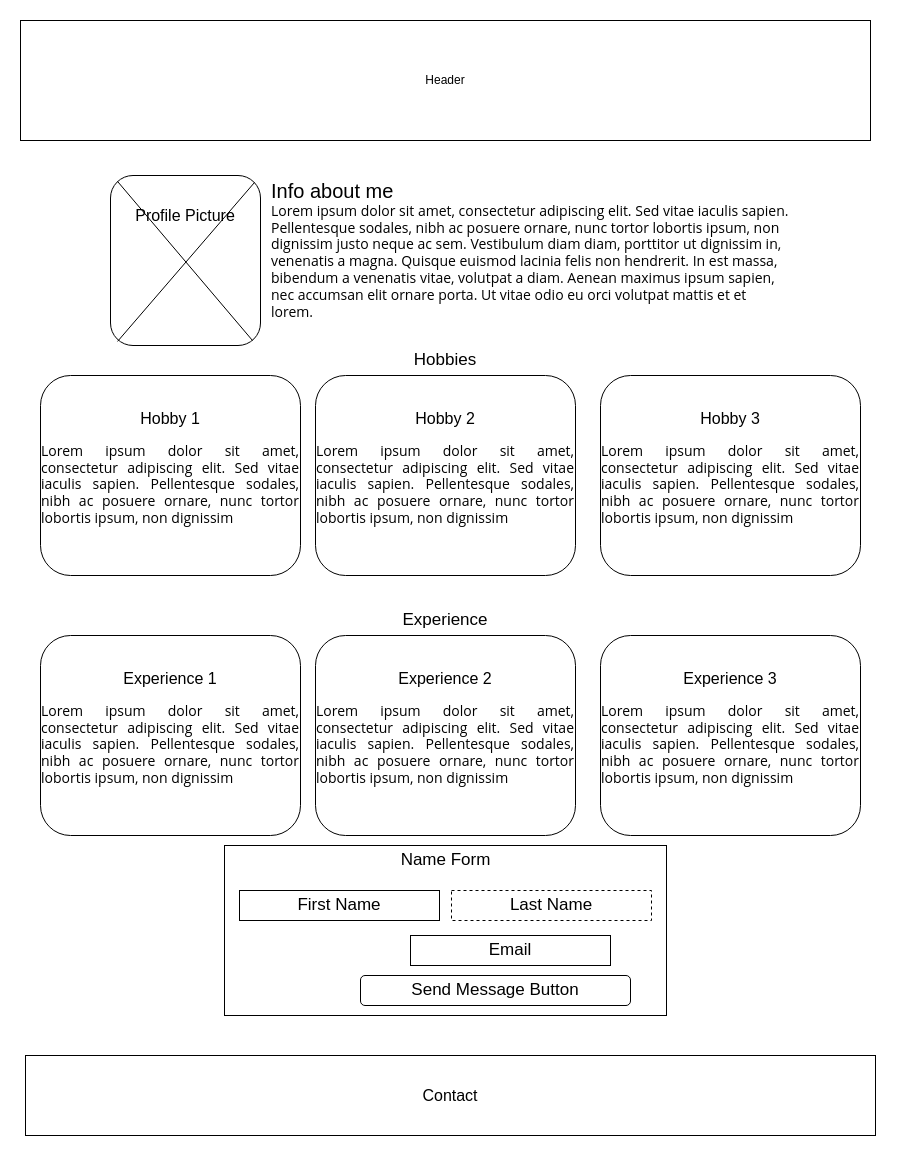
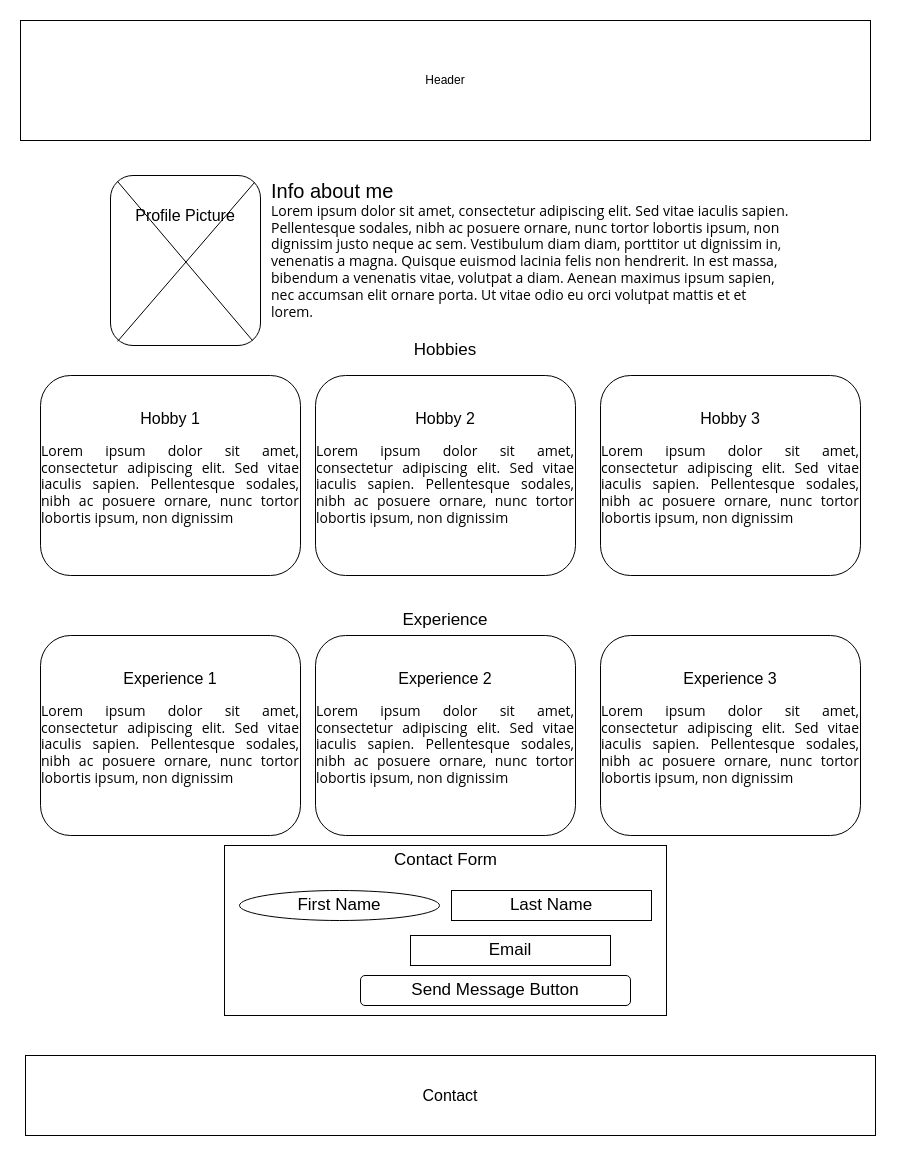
node "Hobbies": moved (446, 361) -> (446, 351)
node "Name Form": label "Name Form" -> "Contact Form"
node "First Name": shape rectangle -> ellipse
node "Last Name": style dashed -> solid
